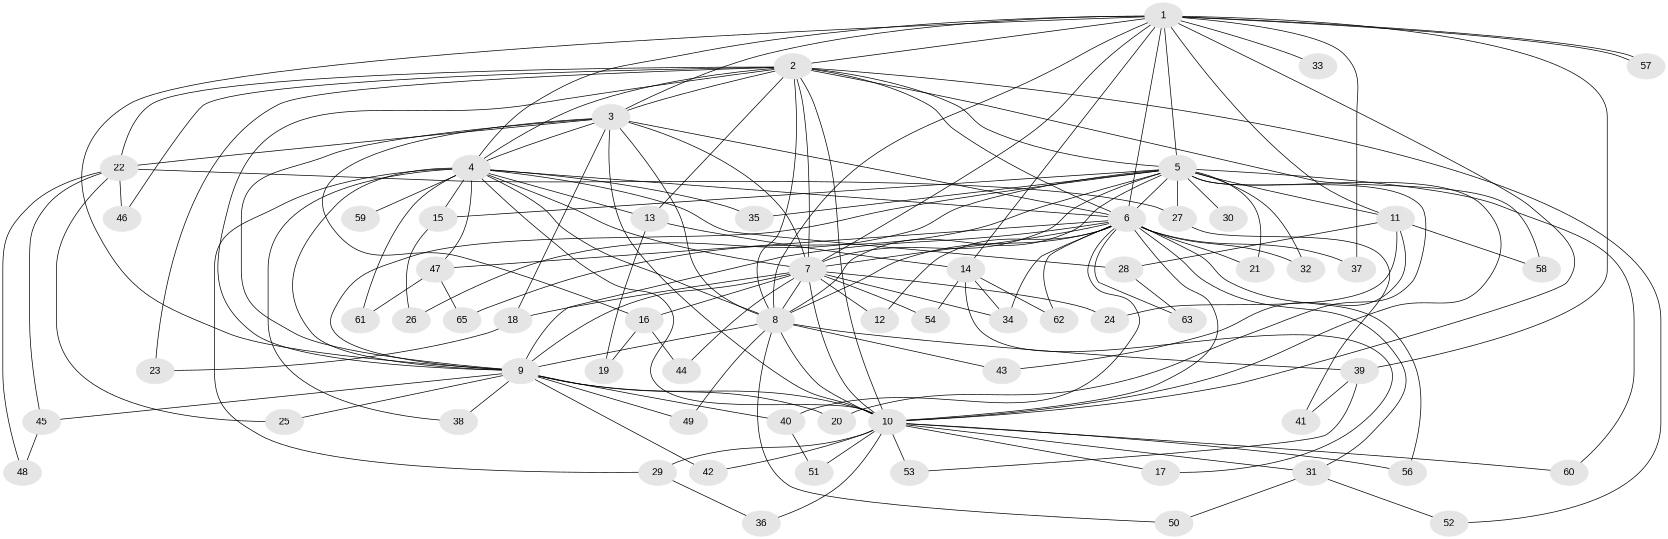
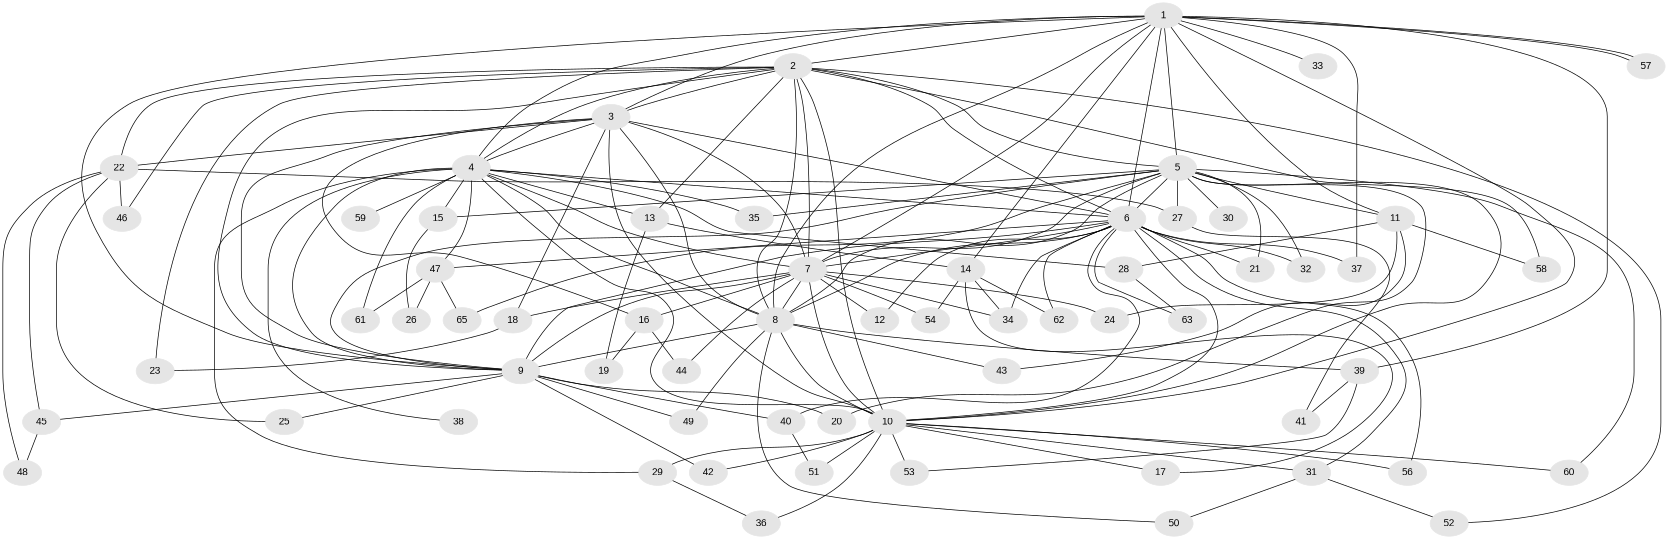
edge "5" -- "26": now "47" -- "26"
edge "9" -- "10": removed
edge "9" -- "38": removed
